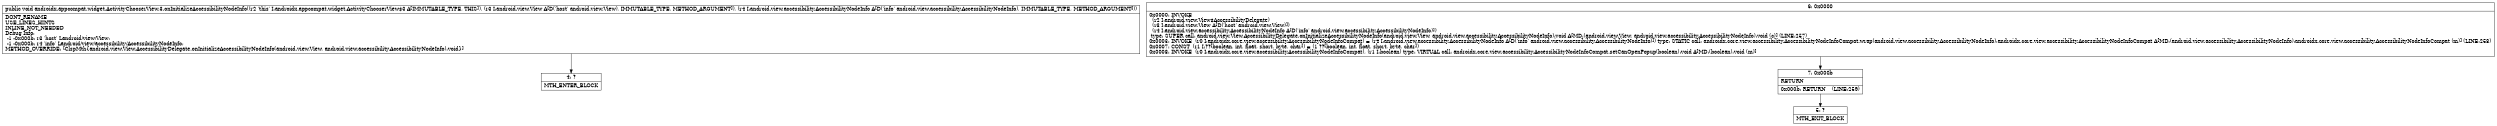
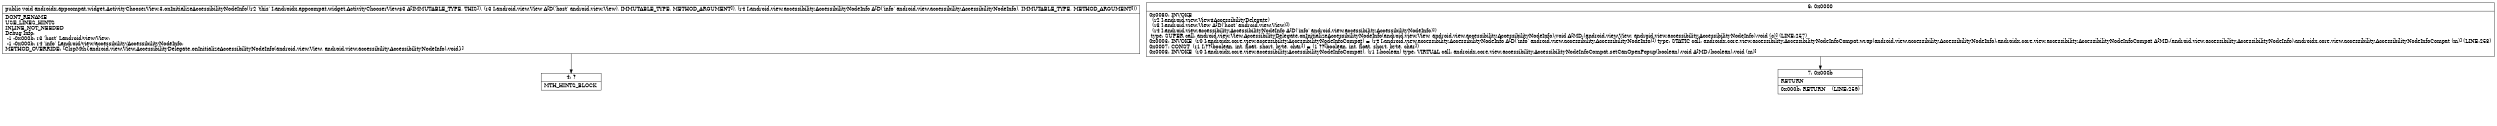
node "6: 0x0000": text "0x0000: INVOKE" -> "0x0080: INVOKE"
node "4: ?": text "MTH_ENTER_BLOCK" -> "MTH_HINTS_BLOCK"
node "5: ?": removed
